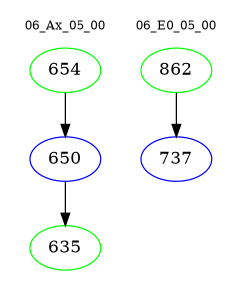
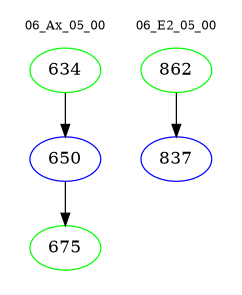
cluster "06_E0_05_00": label "06_E0_05_00" -> "06_E2_05_00"
node "654": label "654" -> "634"
node "737": label "737" -> "837"
node "635": label "635" -> "675"
